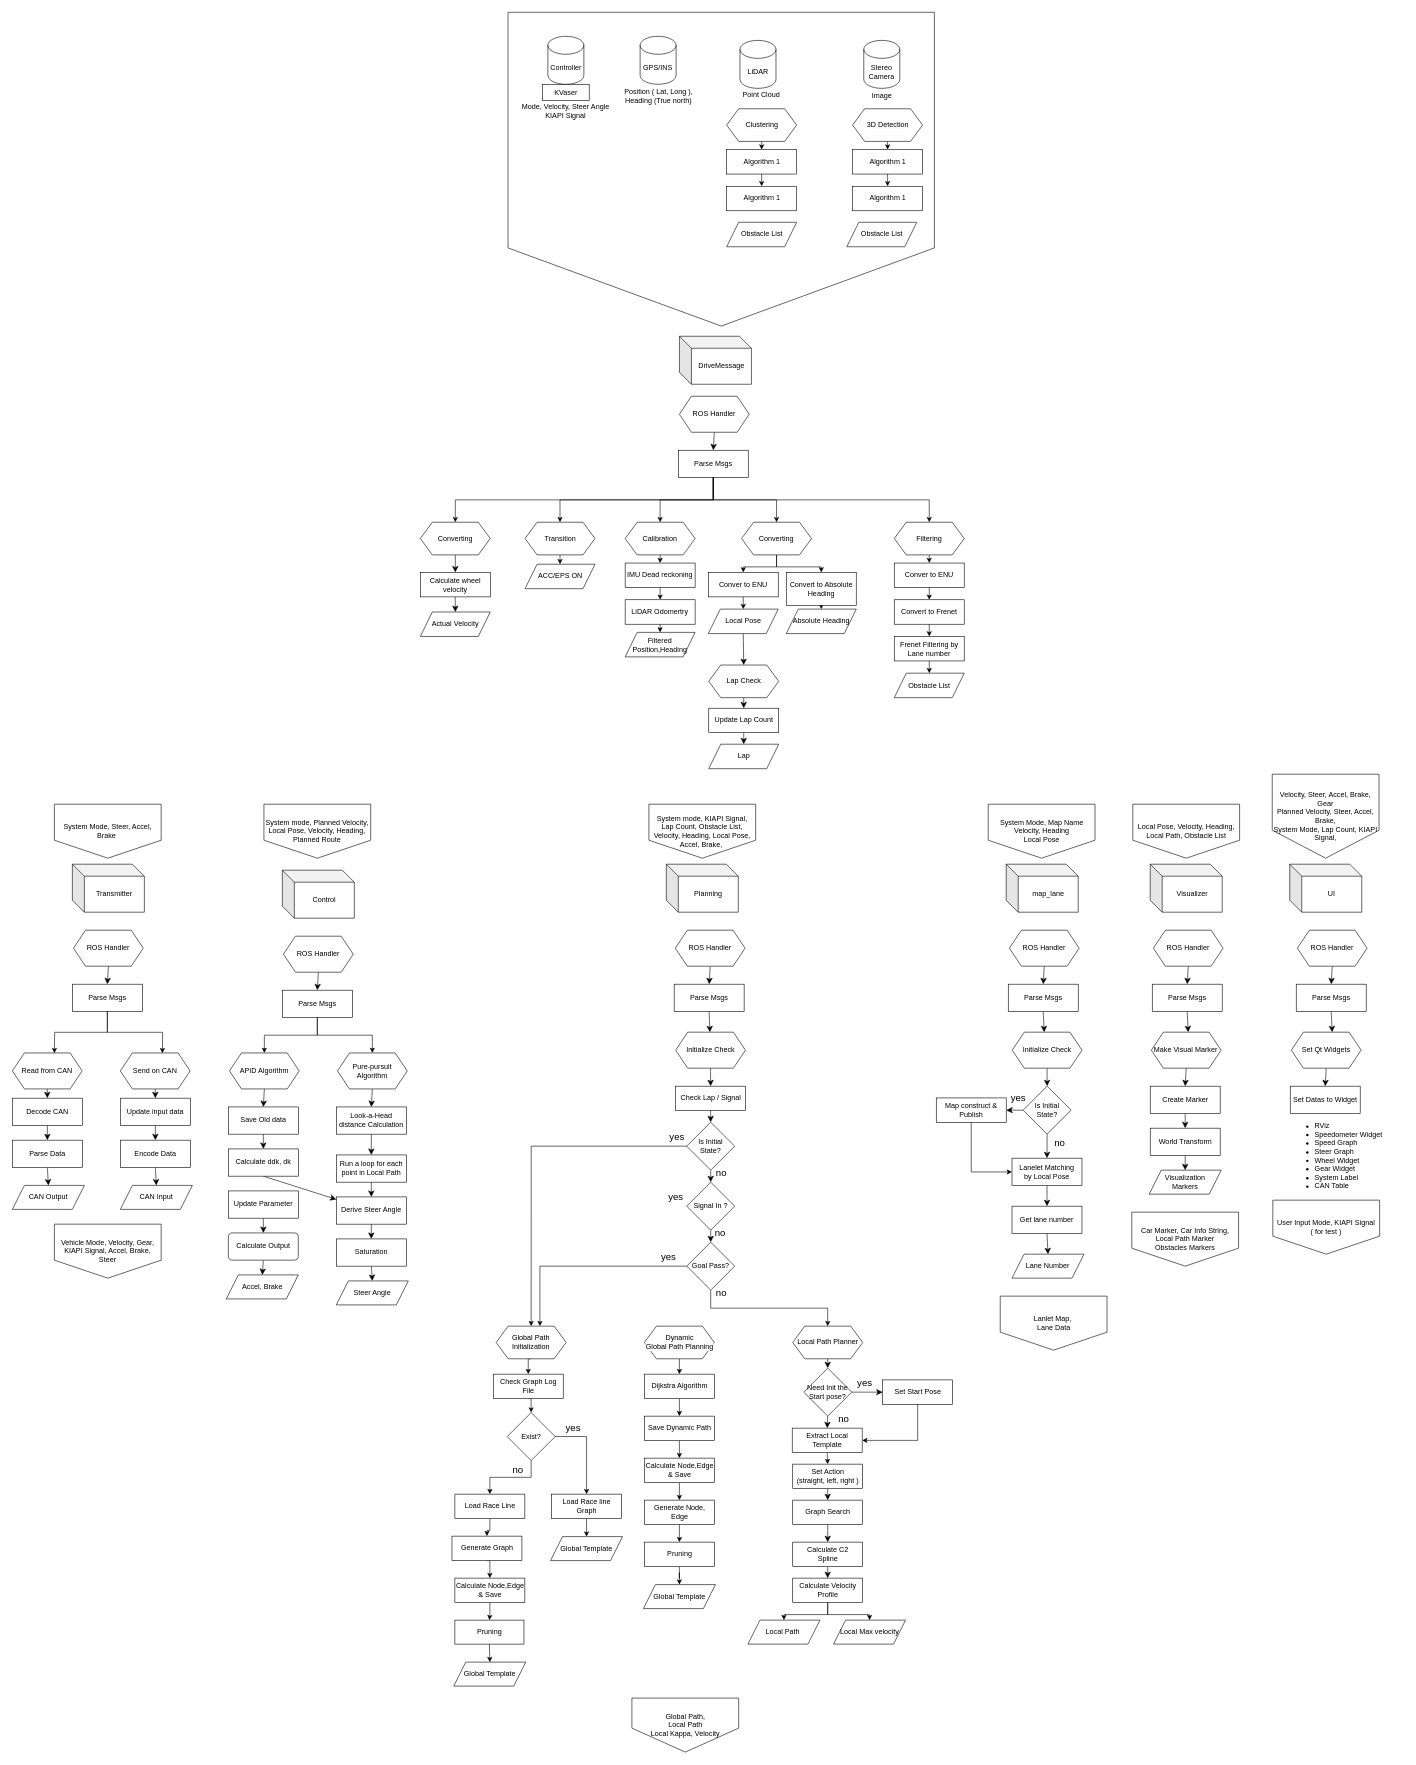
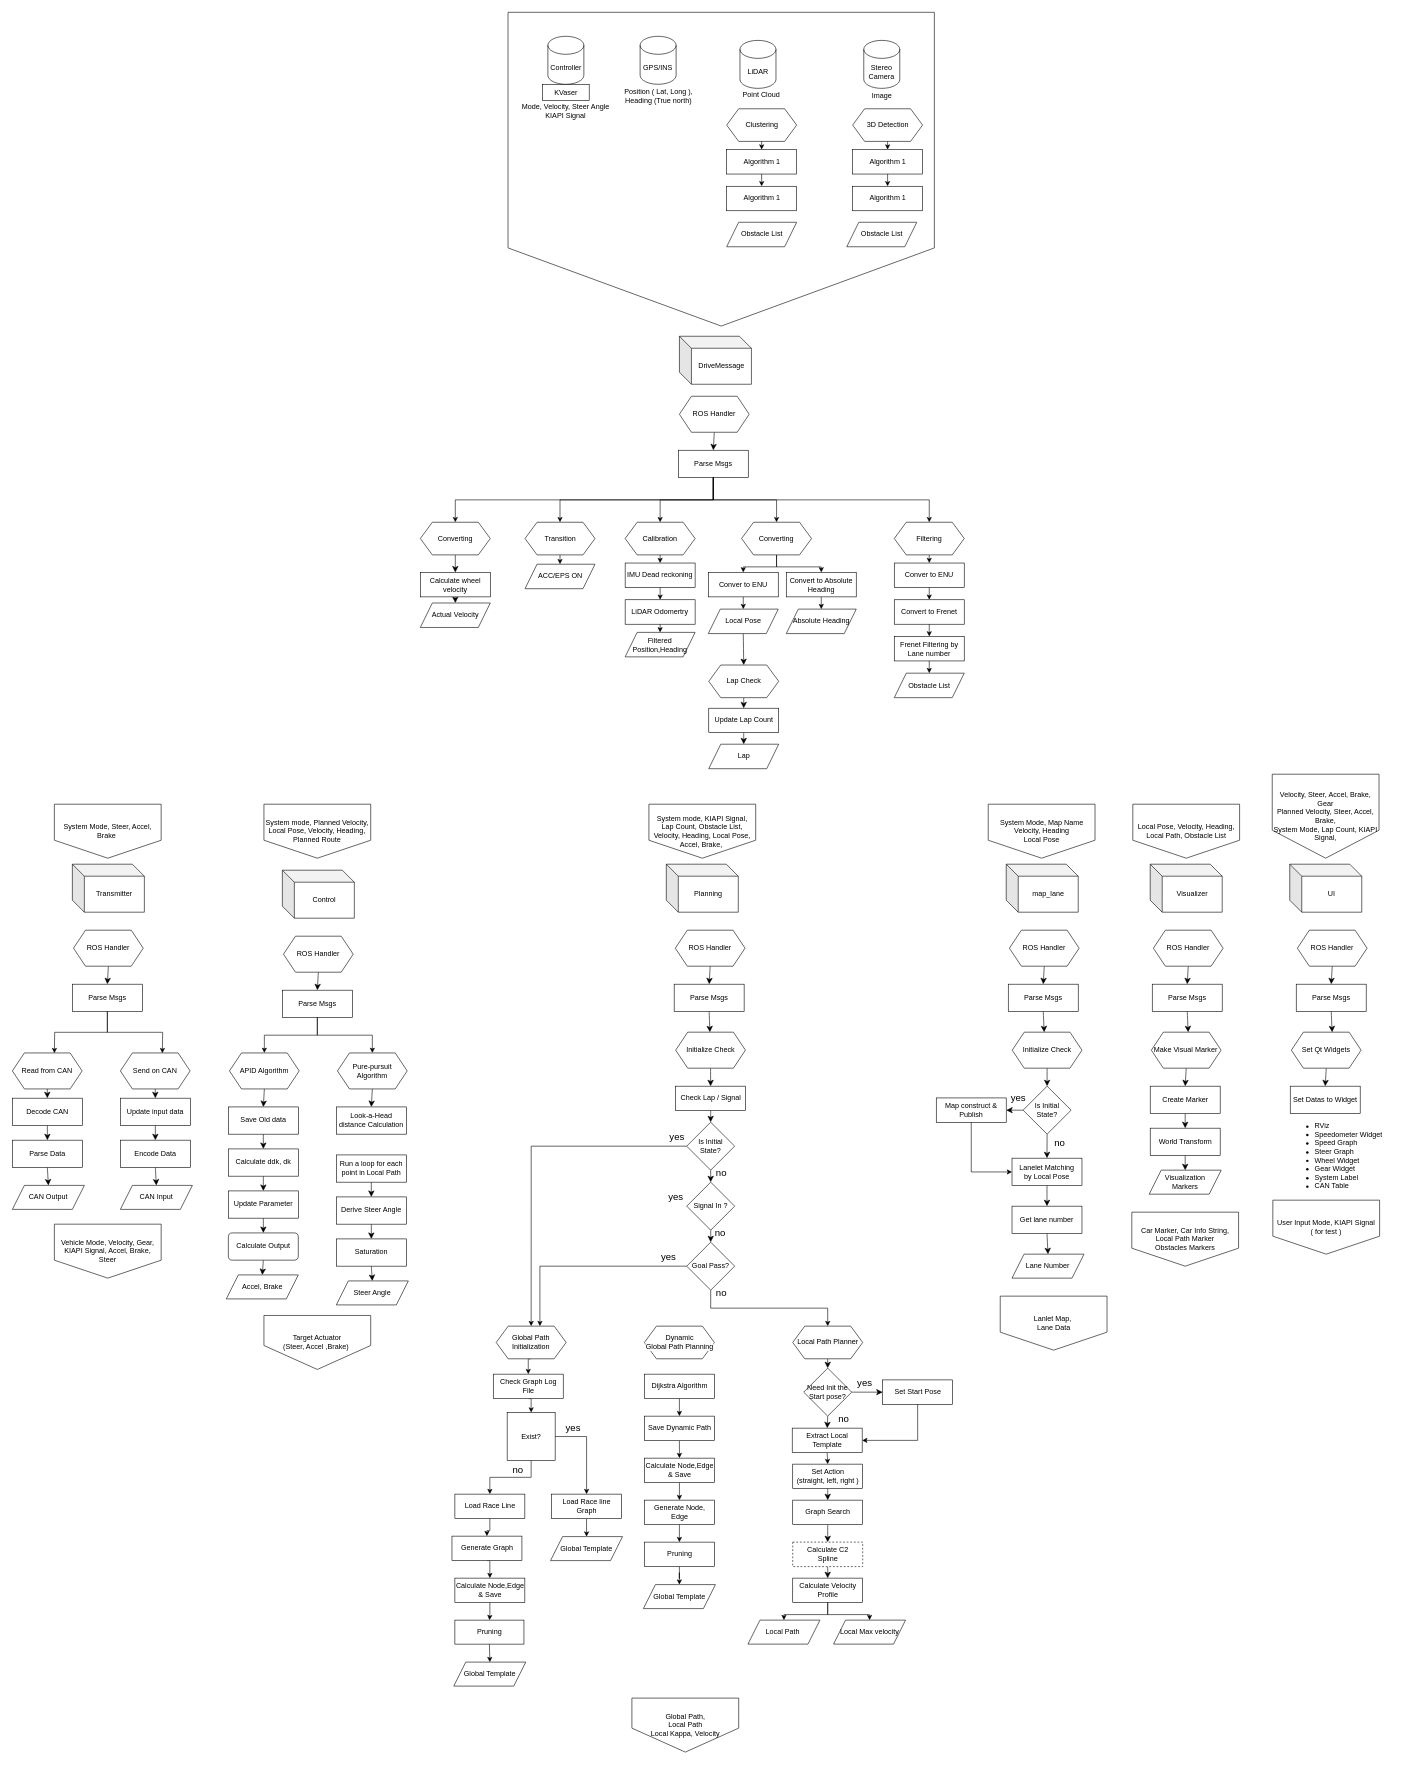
node "Convert to Absolute Heading": size 70x33 -> 70x24
node "Actual Velocity": moved (455, 624) -> (455, 615)
edge "Look-a-Head distance Calculation" -> "Run a loop for each point in Local Path": removed
edge "Calculate ddk, dk" -> "Derive Steer Angle": now "Calculate ddk, dk" -> "Update Parameter"
node "Target Actuator (Steer, Accel ,Brake)": added
edge "Dynamic Global Path Planning" -> "Dijkstra Algorithm": removed
node "Exist?": shape diamond -> rectangle
node "Calculate C2 Spline": style solid -> dashed
